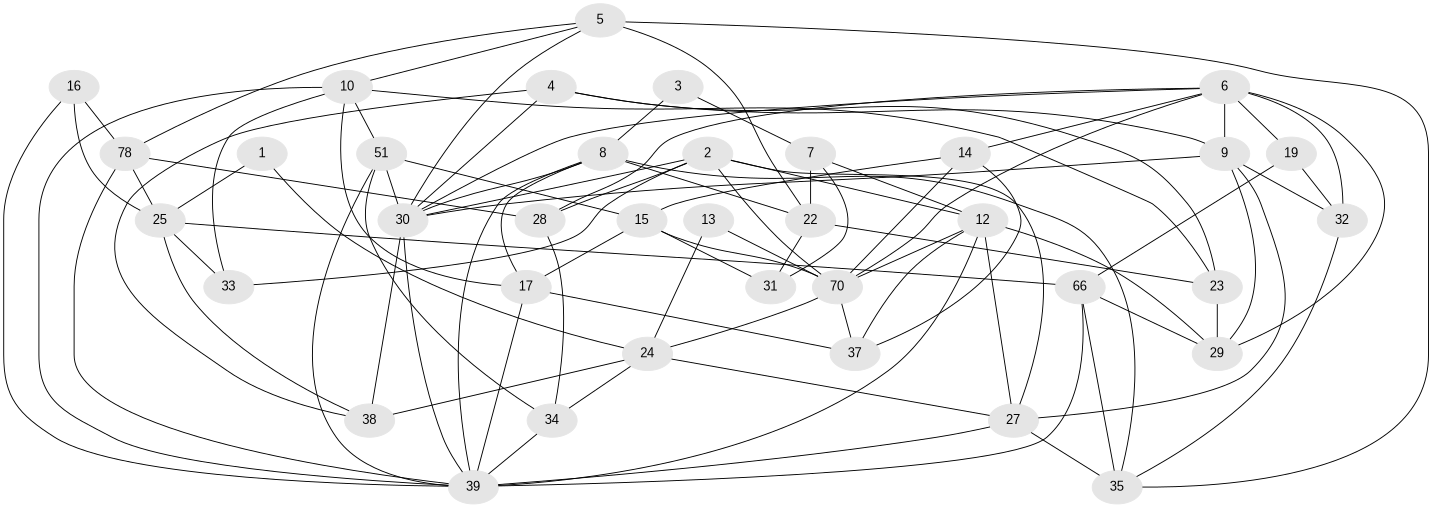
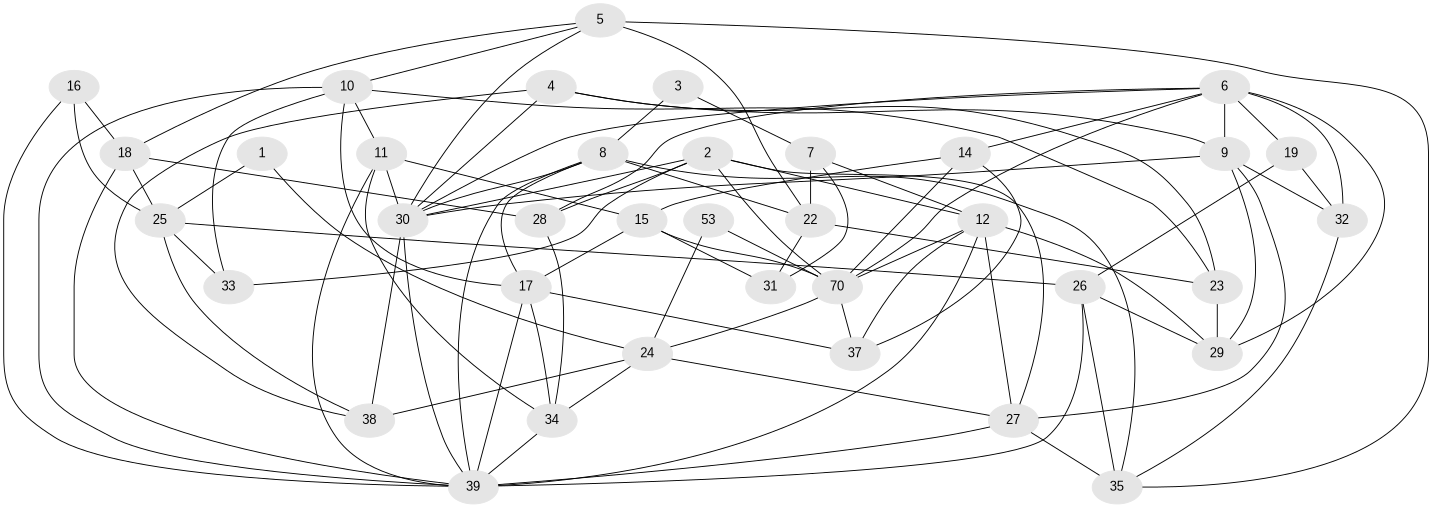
node "78": label "78" -> "18"
node "51": label "51" -> "11"
node "13": label "13" -> "53"
node "66": label "66" -> "26"
edge "17" -- "34": added
